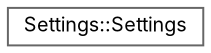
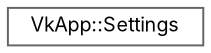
node "Settings::Settings": label "Settings::Settings" -> "VkApp::Settings"
